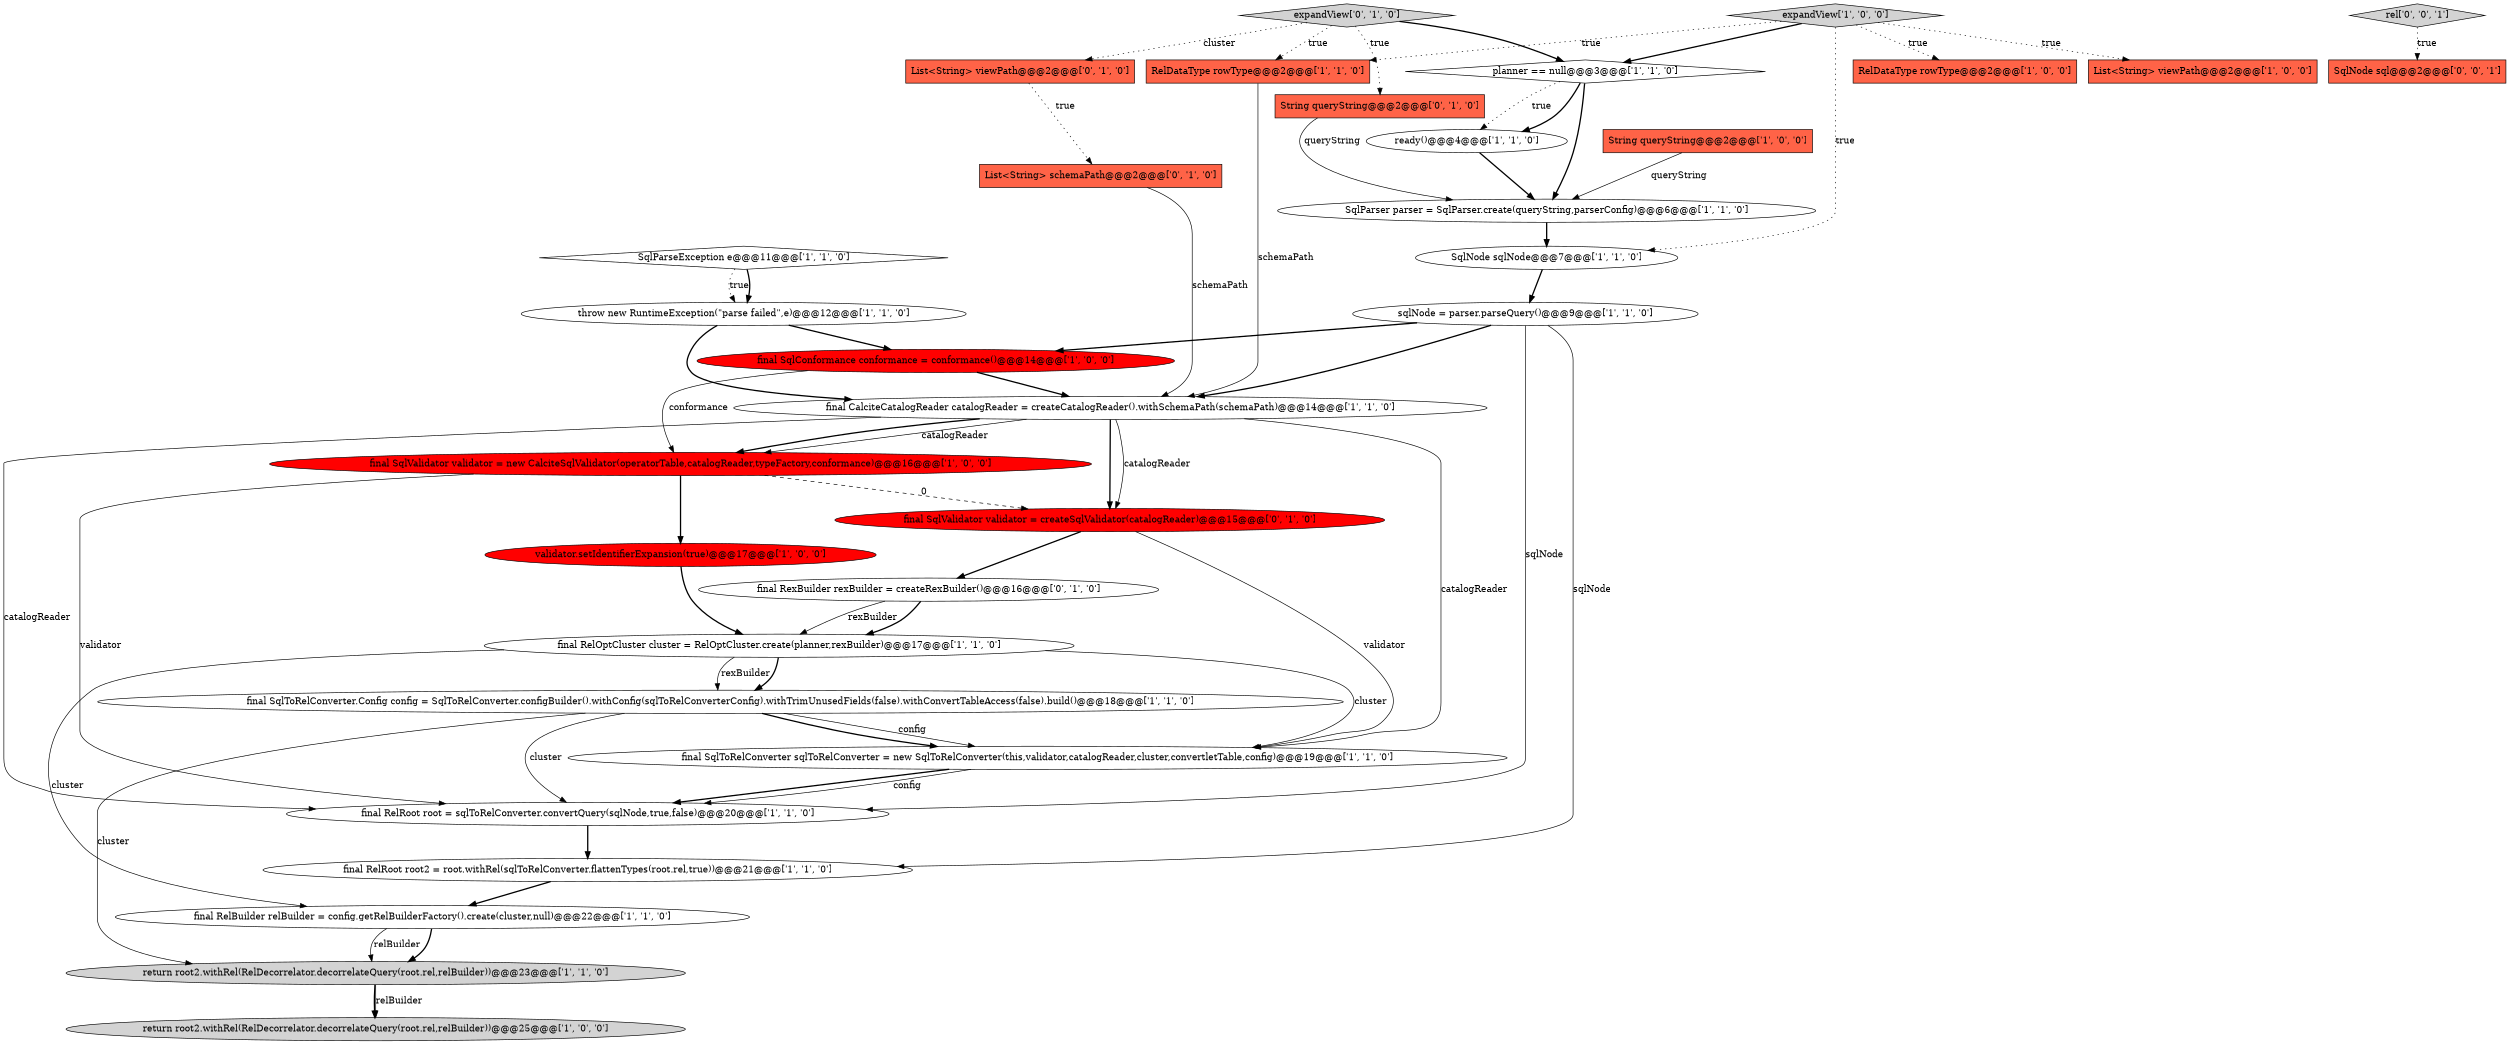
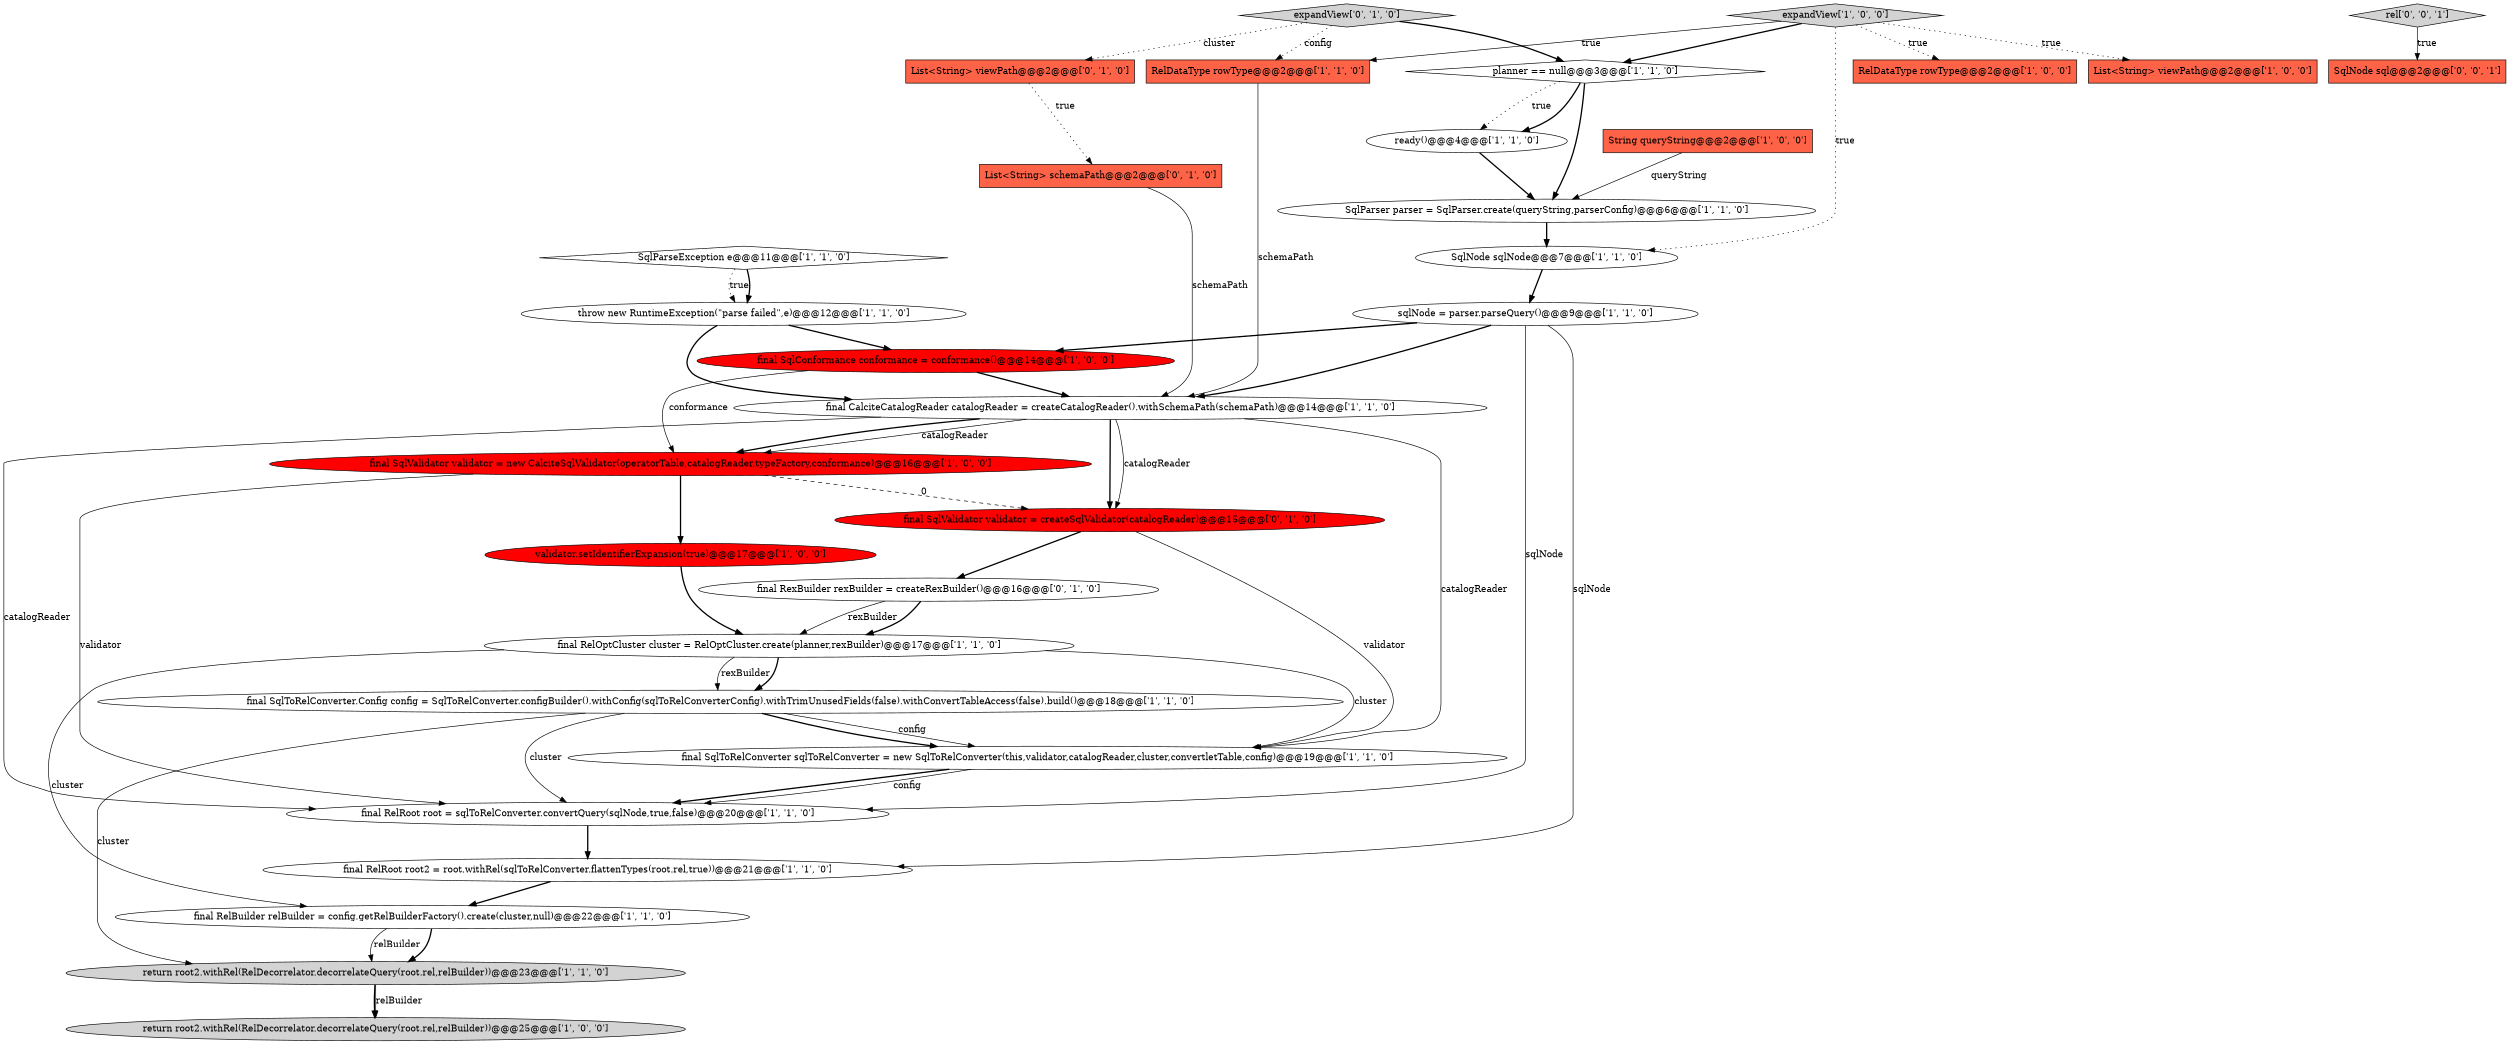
edge "expandView['1', '0', '0']" -> "RelDataType rowType@@@2@@@['1', '1', '0']": style dotted -> solid
edge "rel['0', '0', '1']" -> "SqlNode sql@@@2@@@['0', '0', '1']": style dotted -> solid
edge "expandView['0', '1', '0']" -> "RelDataType rowType@@@2@@@['1', '1', '0']": label "true" -> "config"
node "String queryString@@@2@@@['0', '1', '0']": removed
